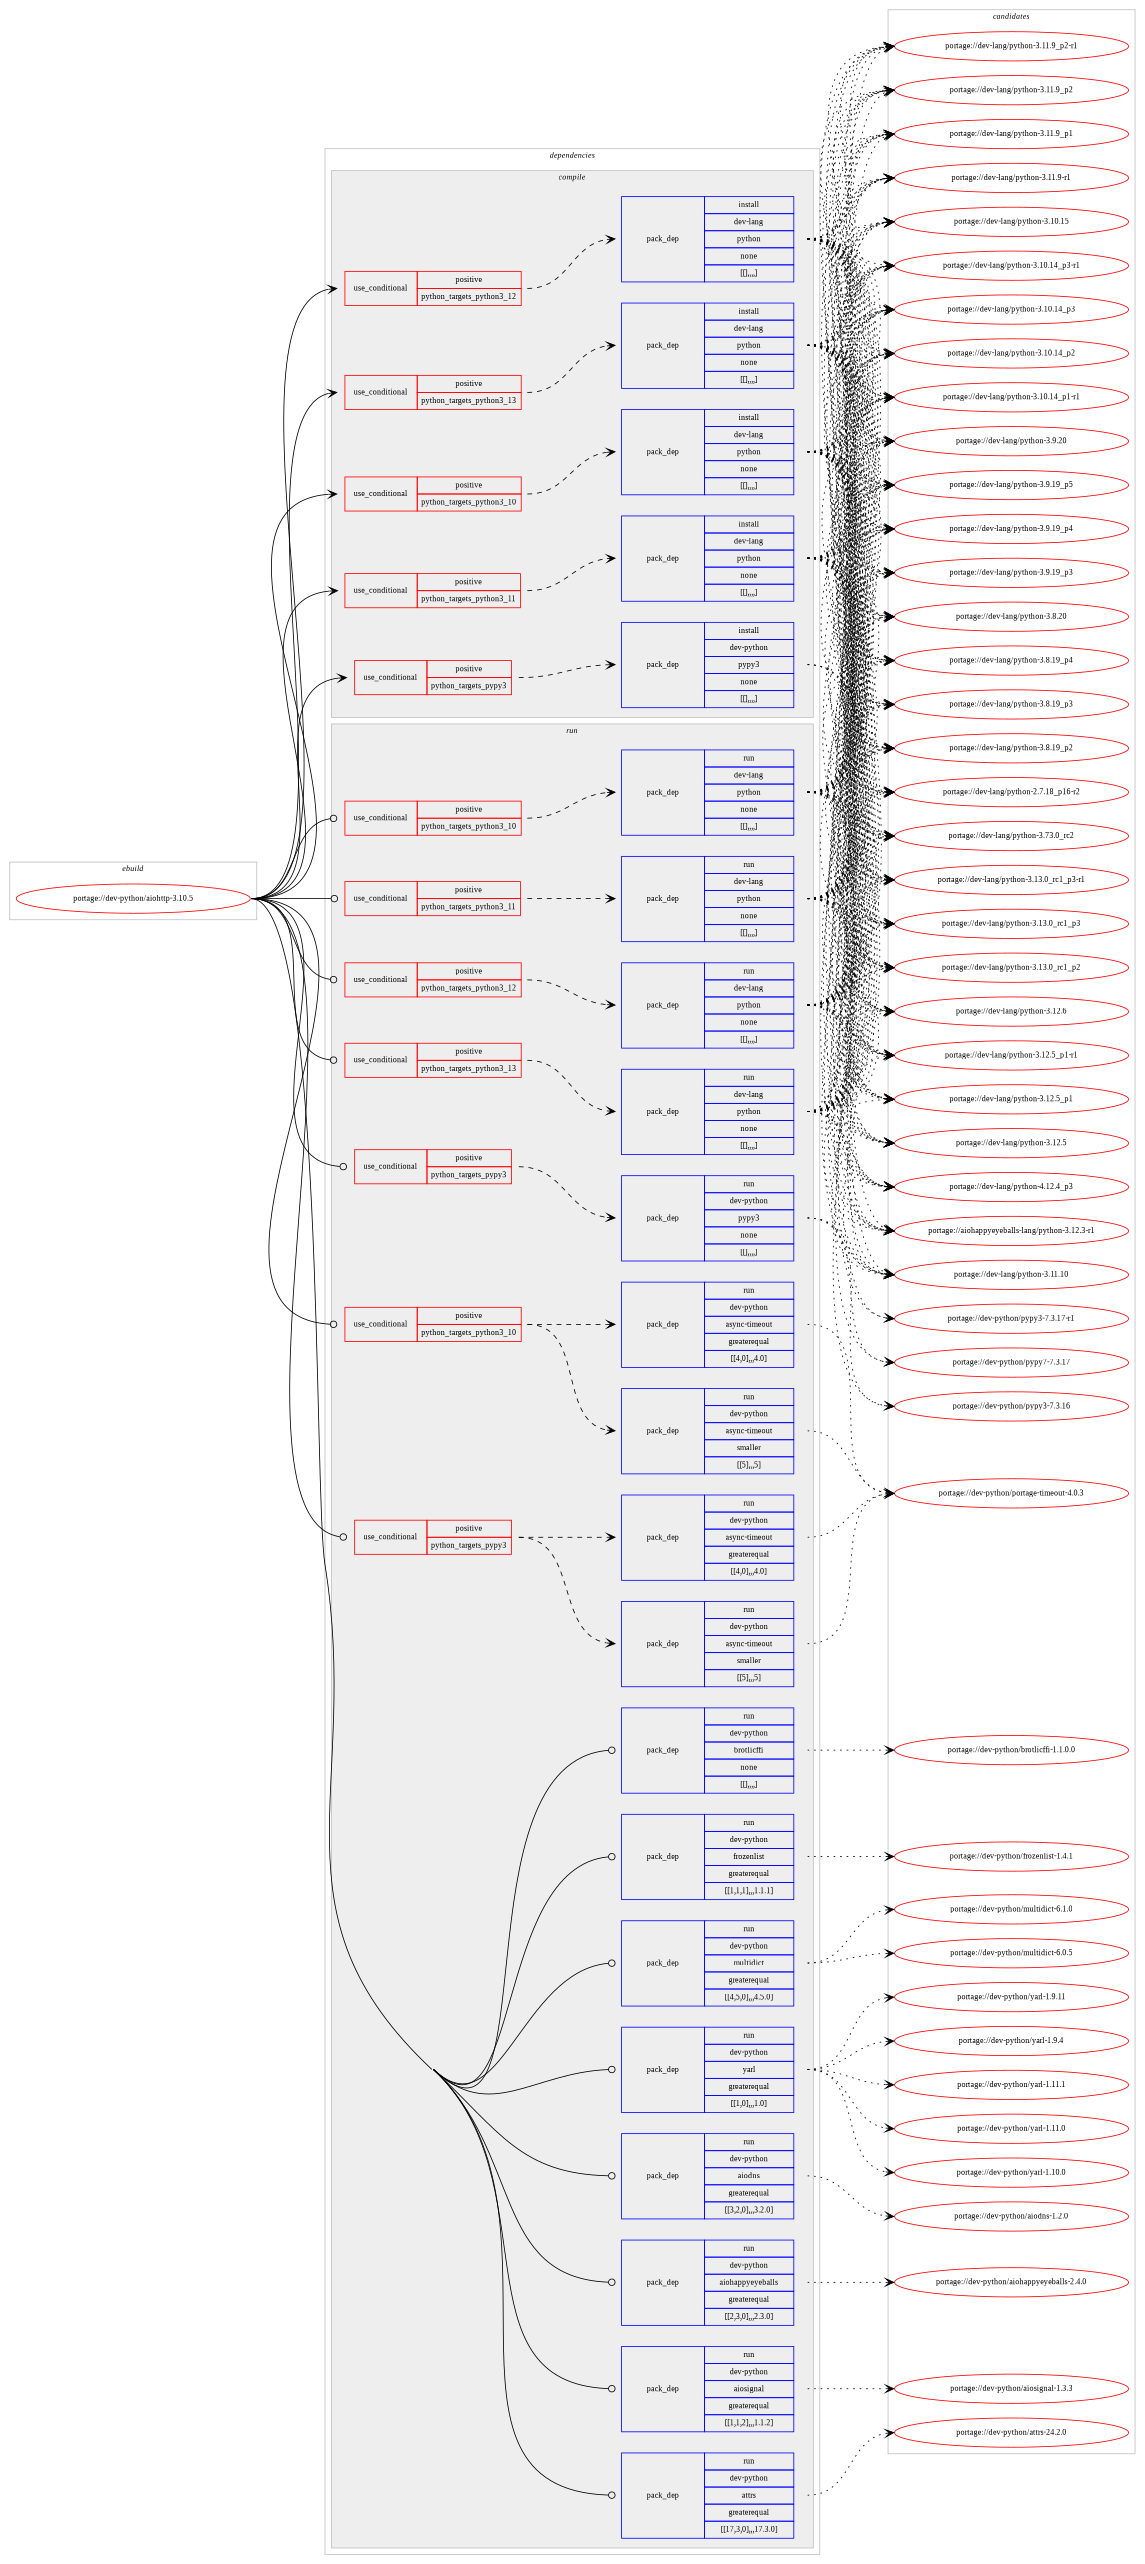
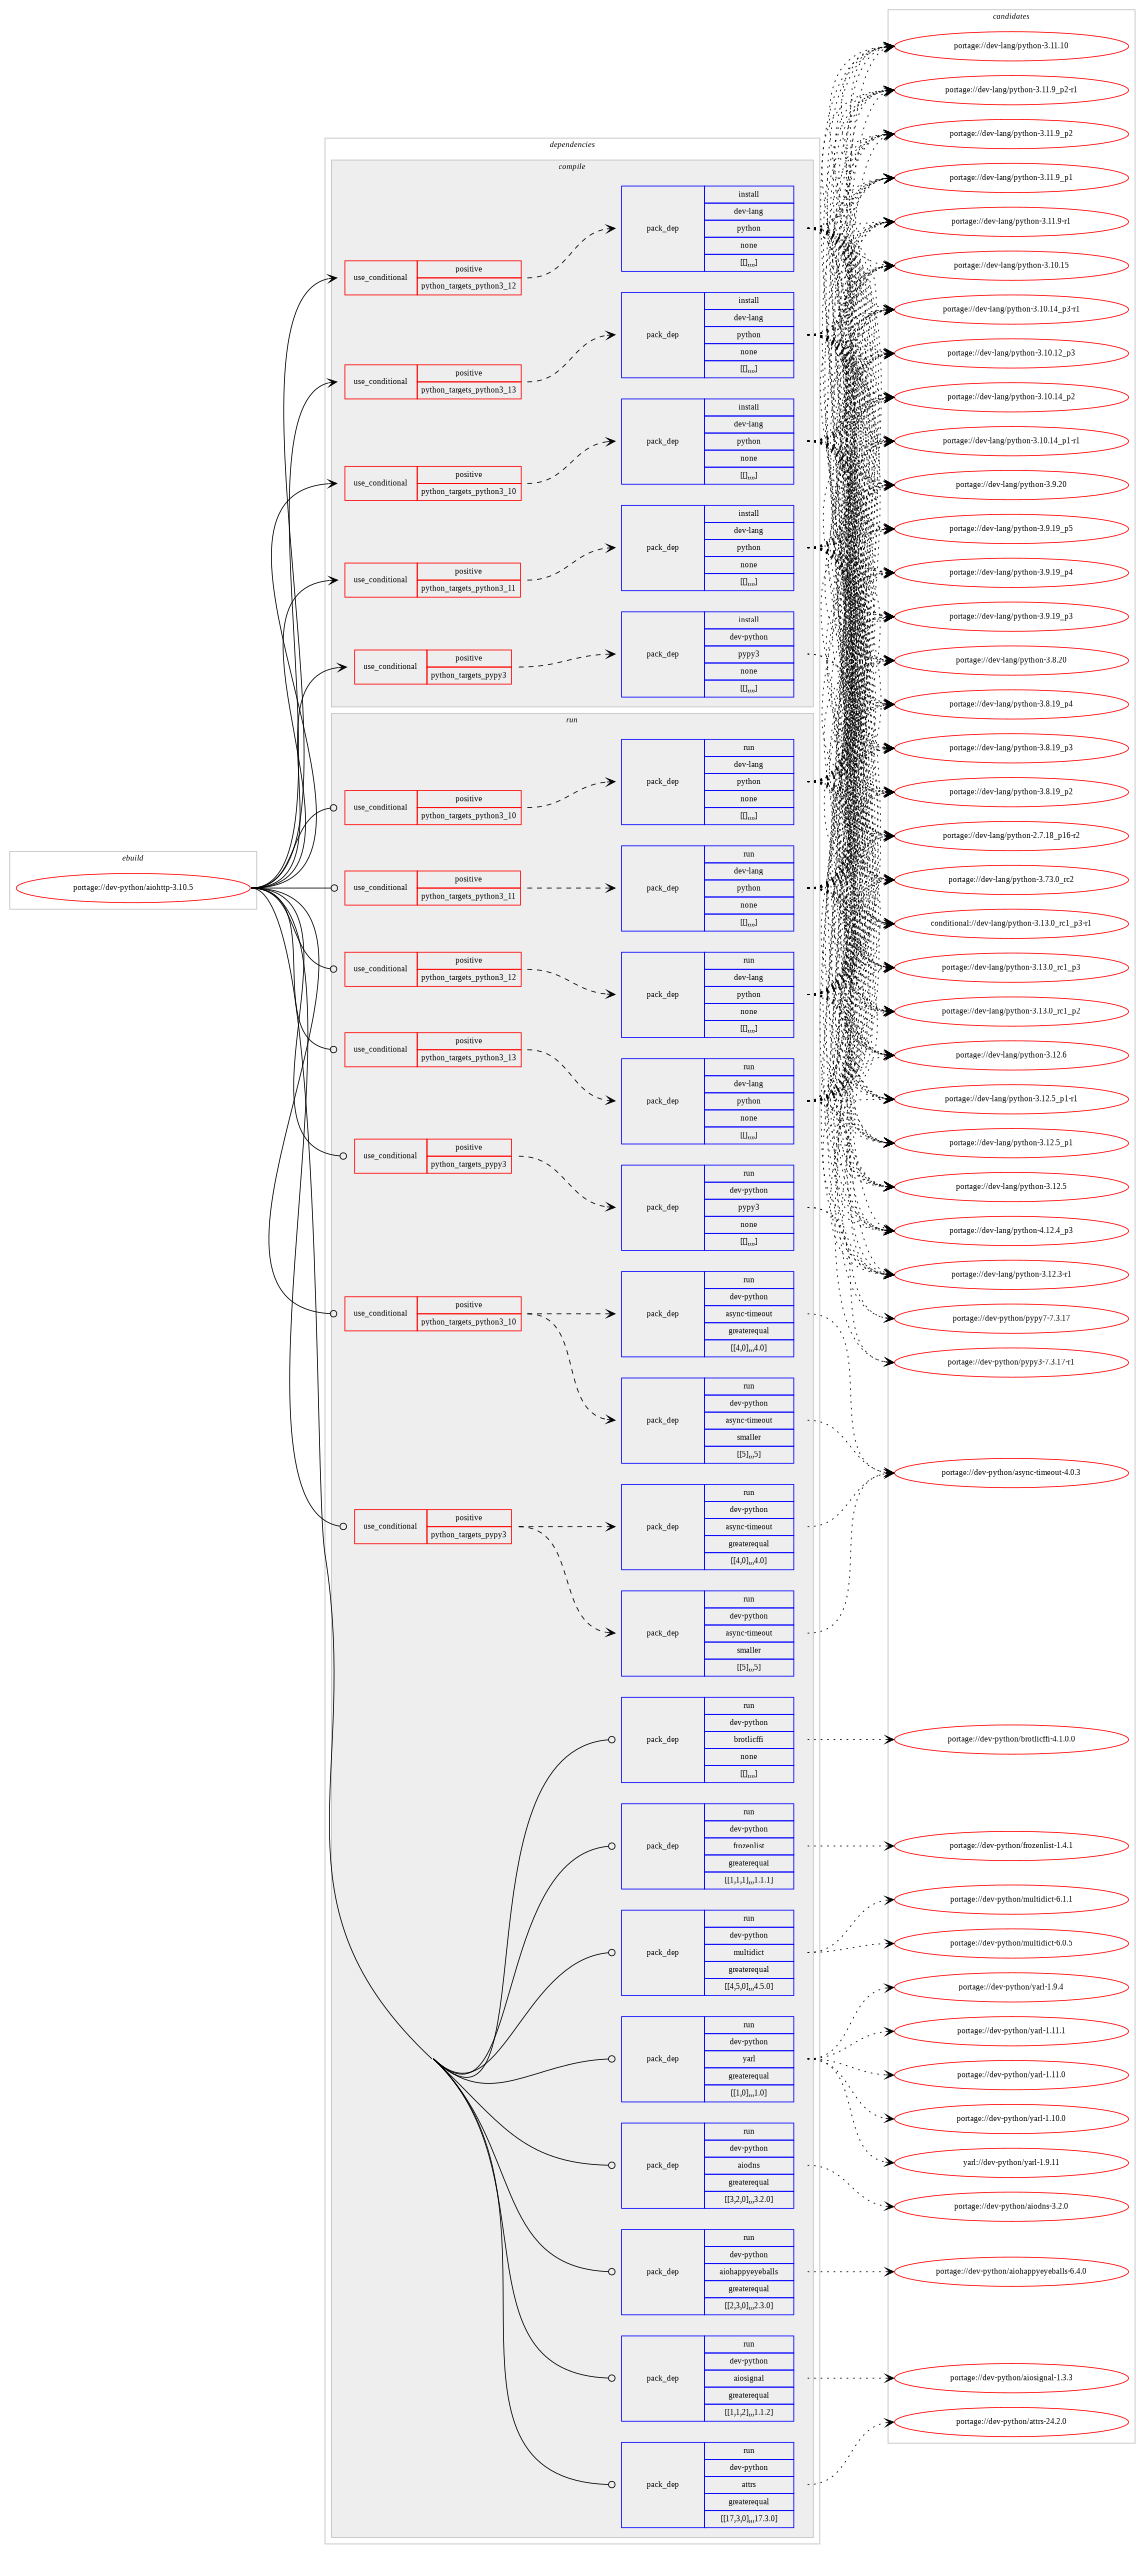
node "portage://dev-lang/python-3.10.14_p3": label "portage://dev-lang/python-3.10.14_p3" -> "portage://dev-lang/python-3.10.12_p3"
node "portage://dev-lang/python-3.13.0_rc1_p3-r1": label "portage://dev-lang/python-3.13.0_rc1_p3-r1" -> "conditional://dev-lang/python-3.13.0_rc1_p3-r1"
node "portage://aiohappyeyeballs-lang/python-3.12.3-r1": label "portage://aiohappyeyeballs-lang/python-3.12.3-r1" -> "portage://dev-lang/python-3.12.3-r1"
node "portage://dev-python/pypy3-7.3.16": removed
node "portage://dev-python/portage-timeout-4.0.3": label "portage://dev-python/portage-timeout-4.0.3" -> "portage://dev-python/async-timeout-4.0.3"
node "portage://dev-python/brotlicffi-1.1.0.0": label "portage://dev-python/brotlicffi-1.1.0.0" -> "portage://dev-python/brotlicffi-4.1.0.0"
node "portage://dev-python/multidict-6.1.0": label "portage://dev-python/multidict-6.1.0" -> "portage://dev-python/multidict-6.1.1"
node "portage://dev-python/yarl-1.9.11": label "portage://dev-python/yarl-1.9.11" -> "yarl://dev-python/yarl-1.9.11"
node "portage://dev-python/aiodns-1.2.0": label "portage://dev-python/aiodns-1.2.0" -> "portage://dev-python/aiodns-3.2.0"
node "portage://dev-python/aiohappyeyeballs-2.4.0": label "portage://dev-python/aiohappyeyeballs-2.4.0" -> "portage://dev-python/aiohappyeyeballs-6.4.0"
